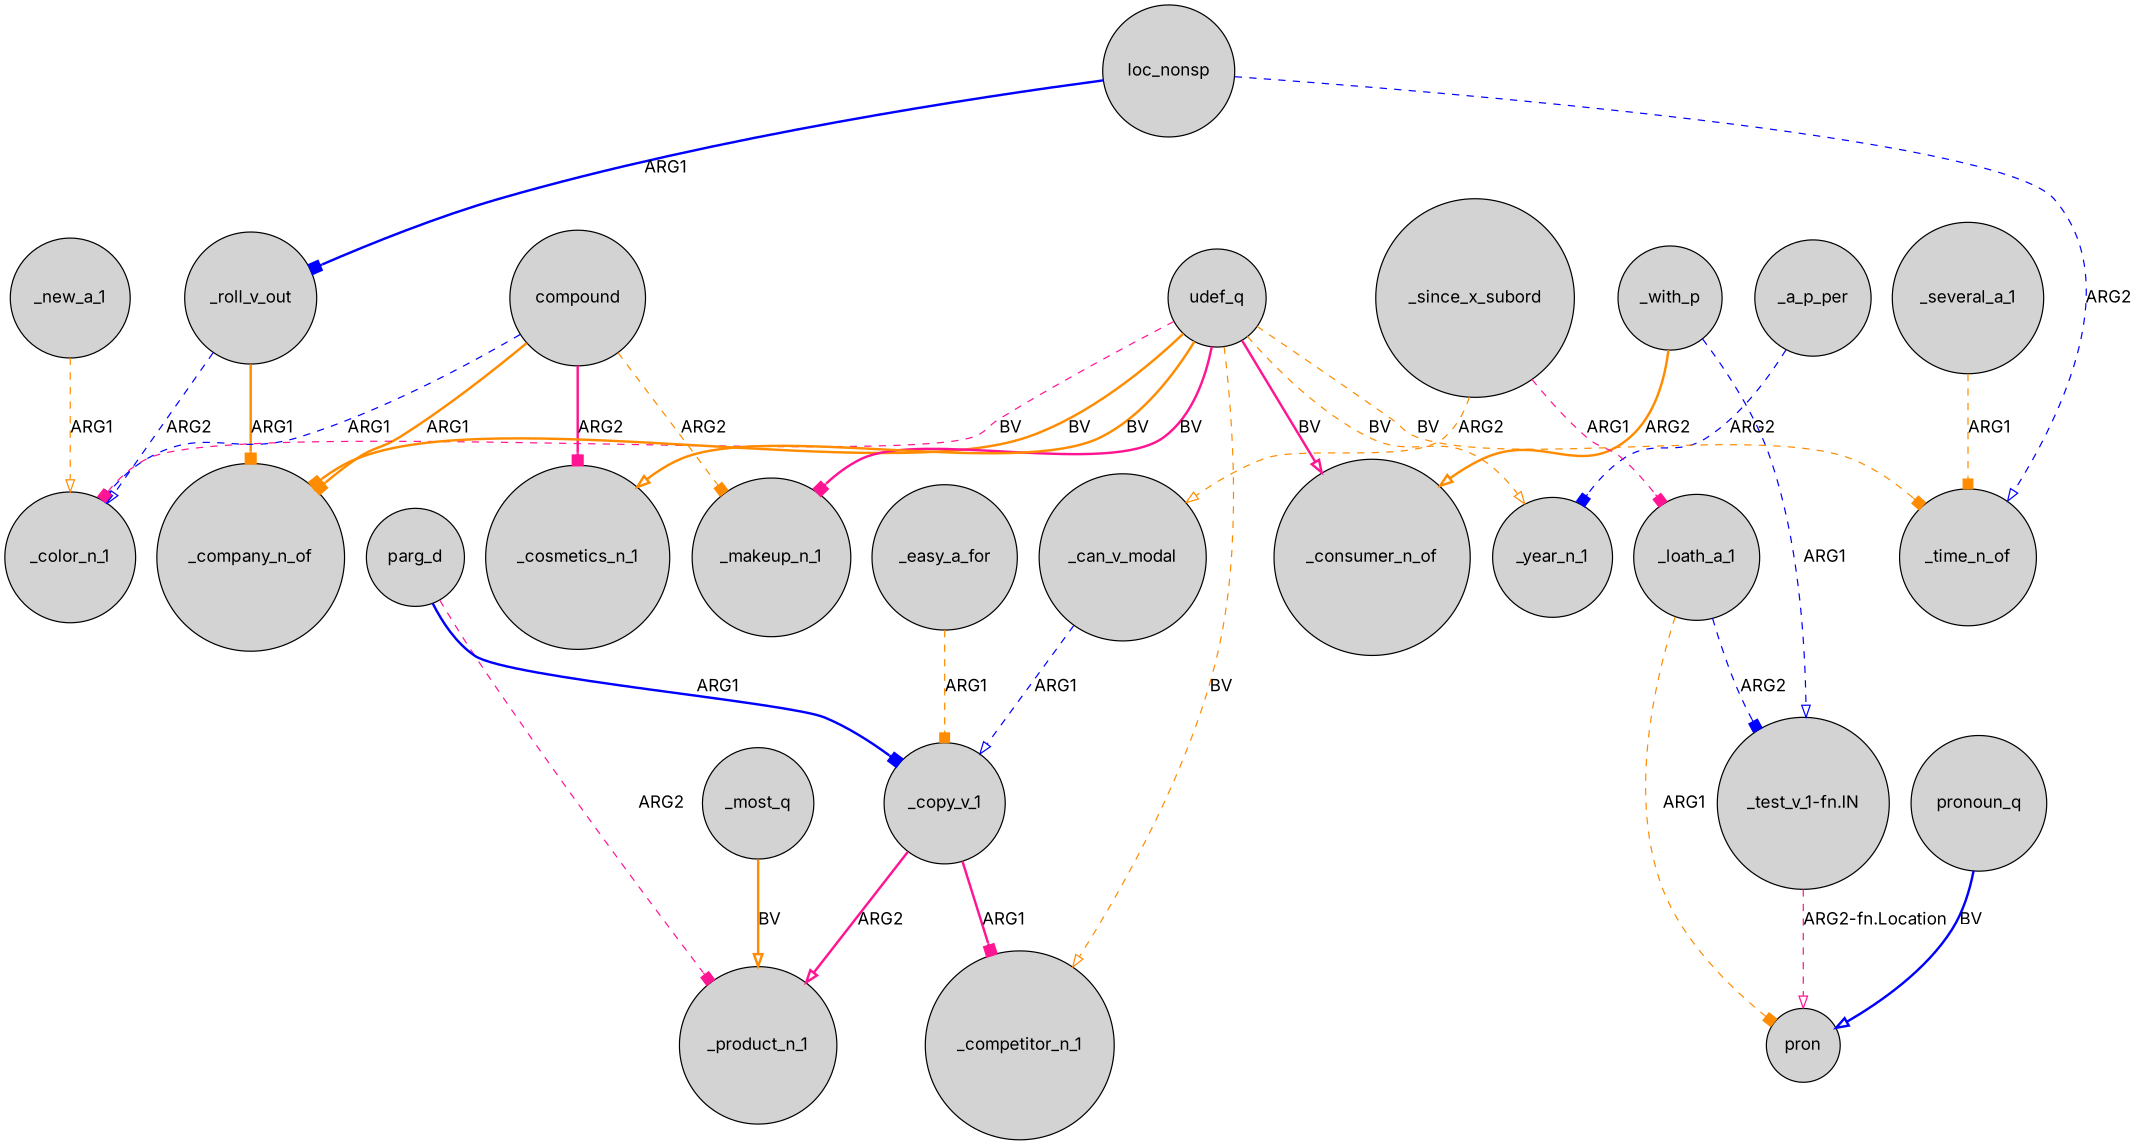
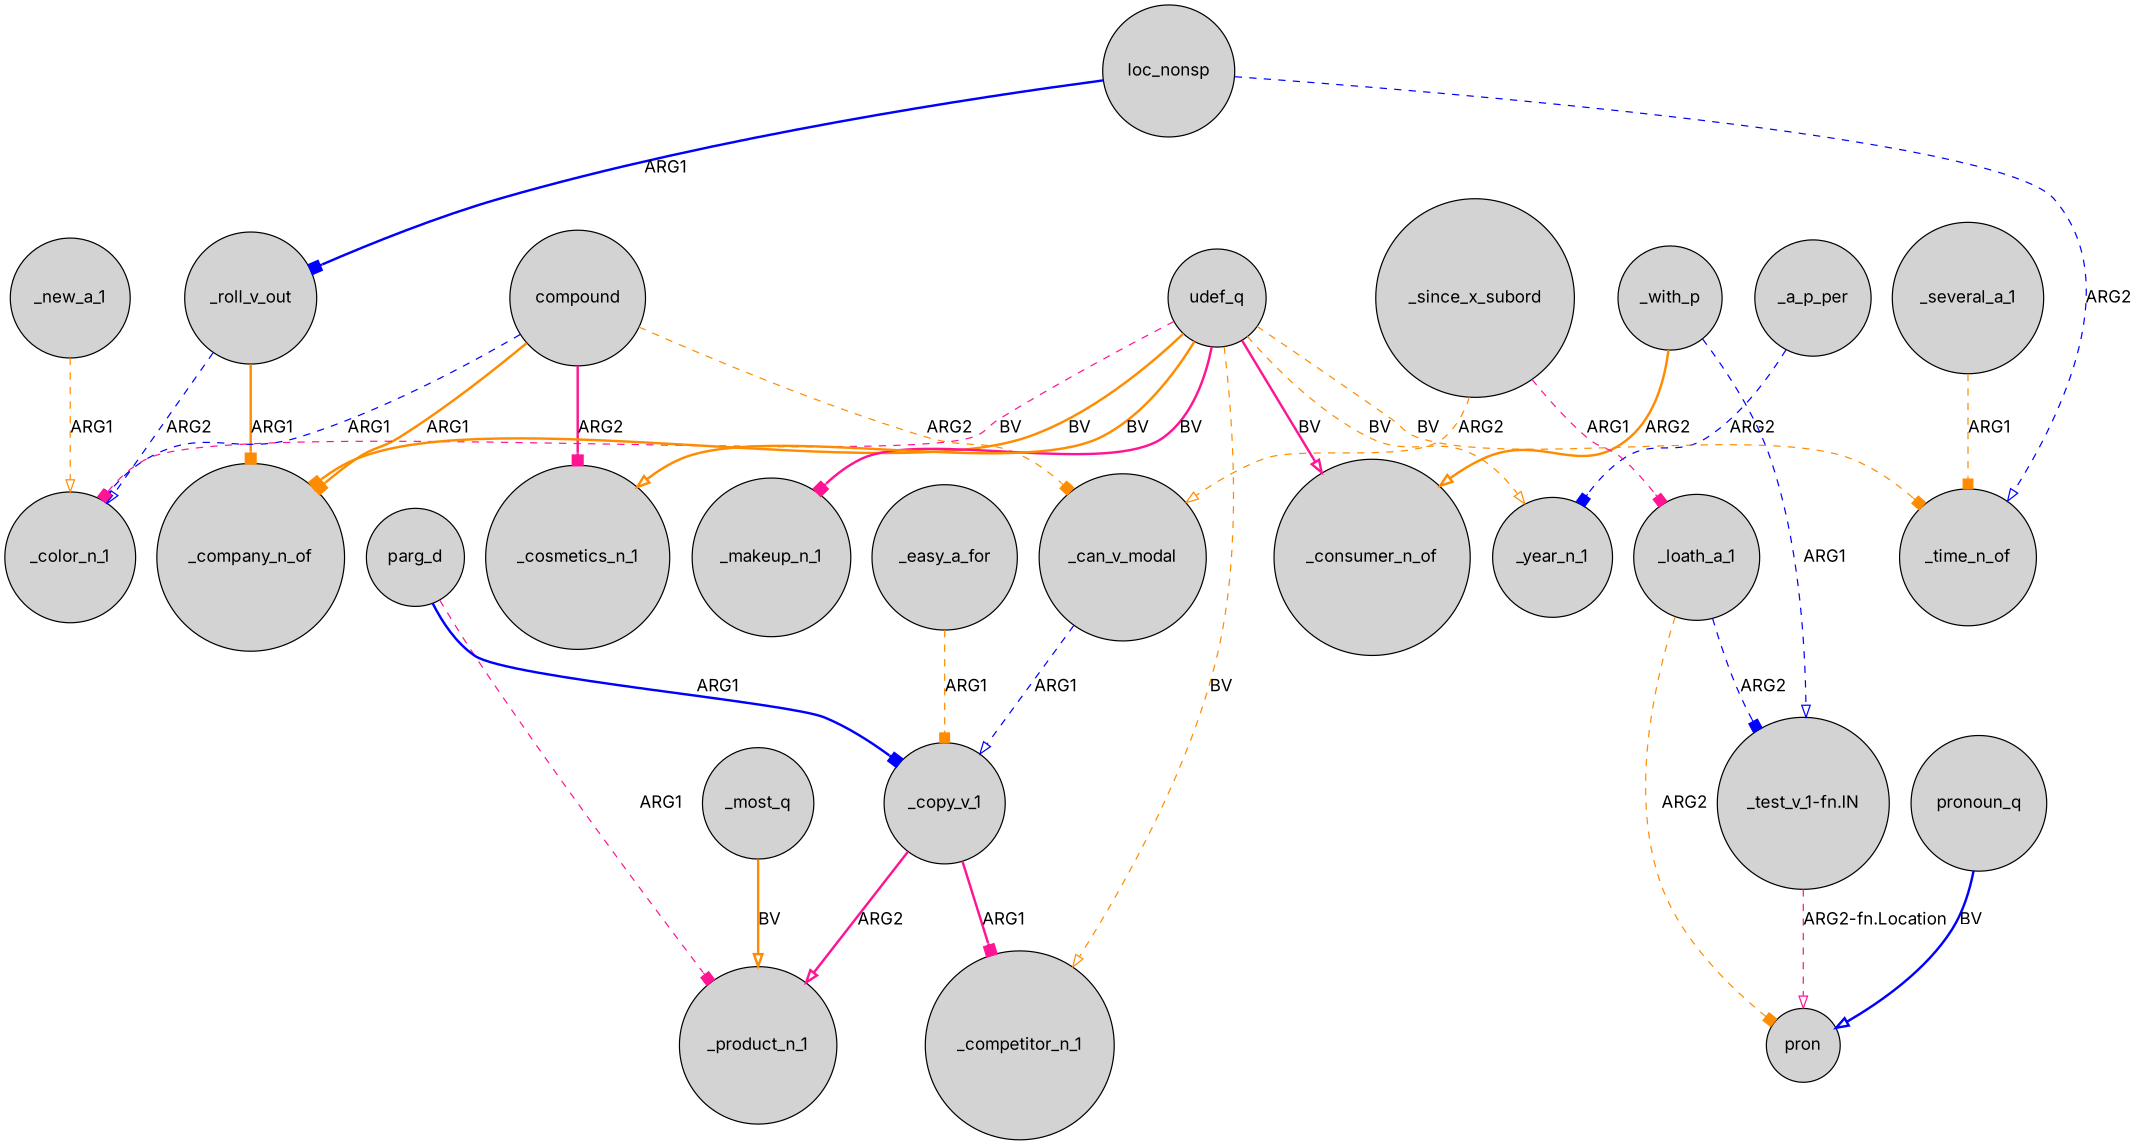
edge "compound" -> "_makeup_n_1": now "compound" -> "_can_v_modal"
edge "parg_d" -> "_product_n_1": label "ARG2" -> "ARG1"
edge "_loath_a_1" -> "pron": label "ARG1" -> "ARG2"
